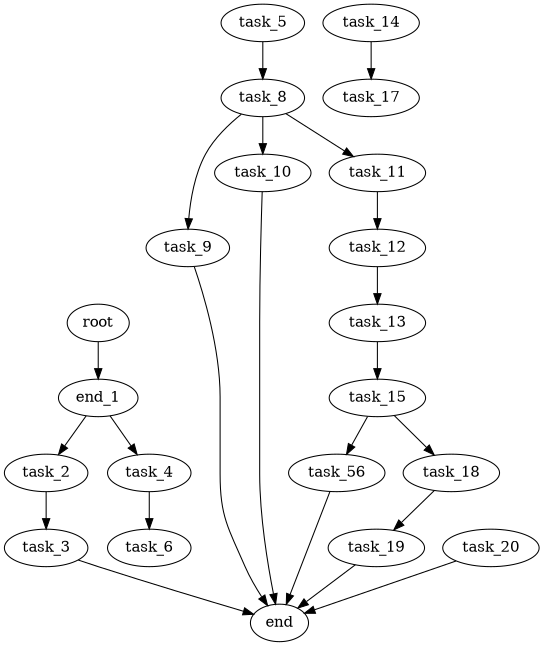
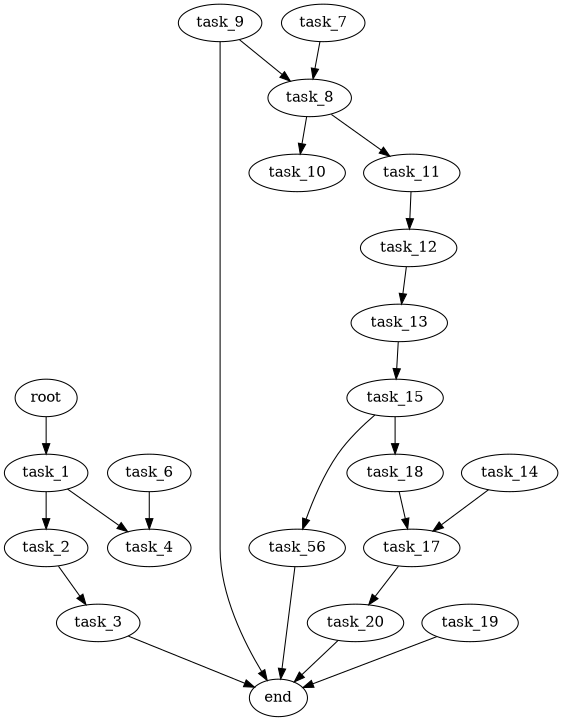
node "task_5": label "task_5" -> "task_7"
edge "task_8" -> "task_9": reversed
edge "task_10" -> "end": removed
node "end_1": label "end_1" -> "task_1"
edge "task_4" -> "task_6": reversed
edge "task_18" -> "task_19": now "task_18" -> "task_17"
edge "task_17" -> "task_20": added
